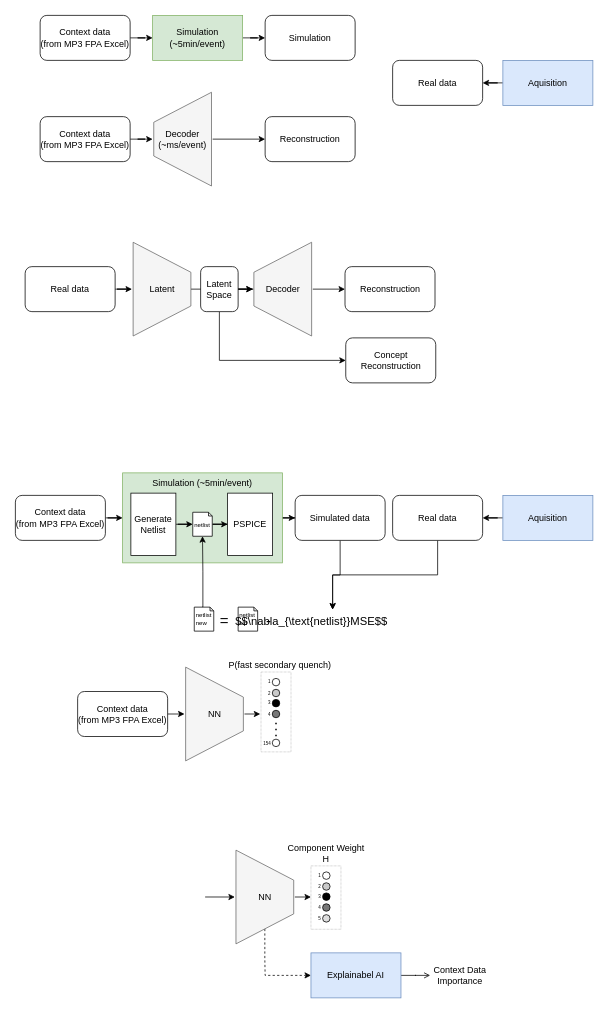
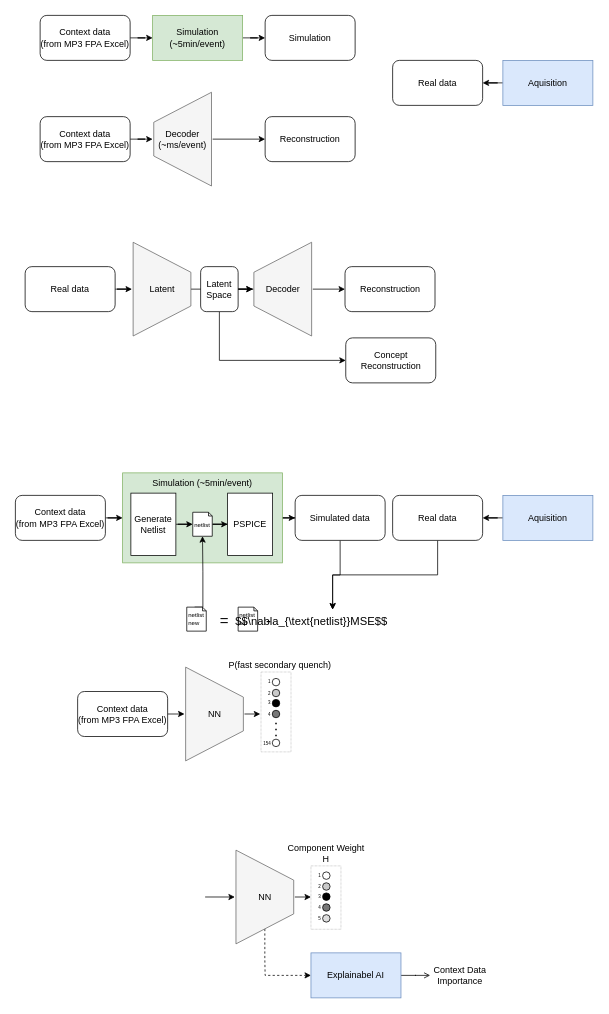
node "netlist new": moved (204, 619) -> (197, 619)
